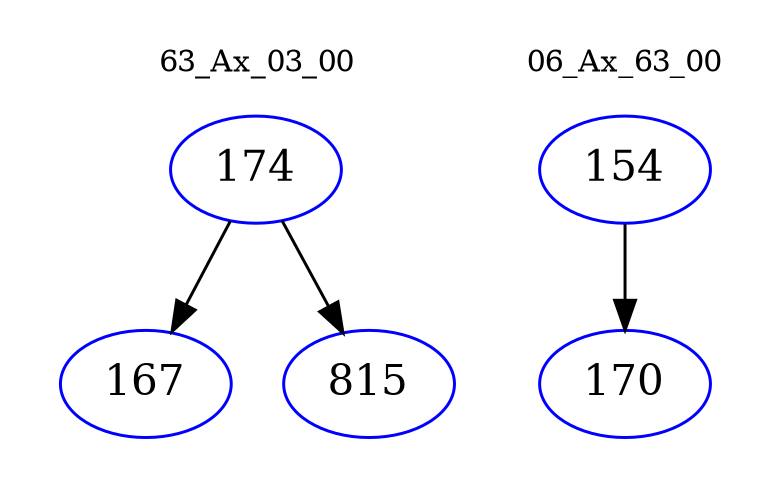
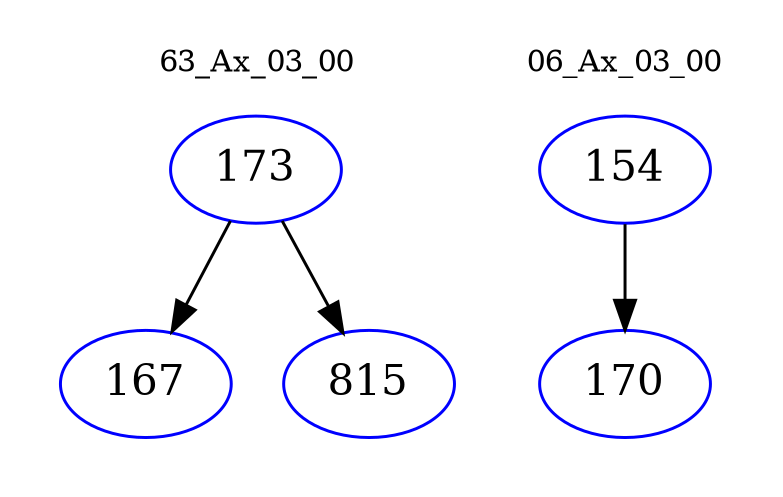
cluster "06_Ax_63_00": label "06_Ax_63_00" -> "06_Ax_03_00"
node "174": label "174" -> "173"
